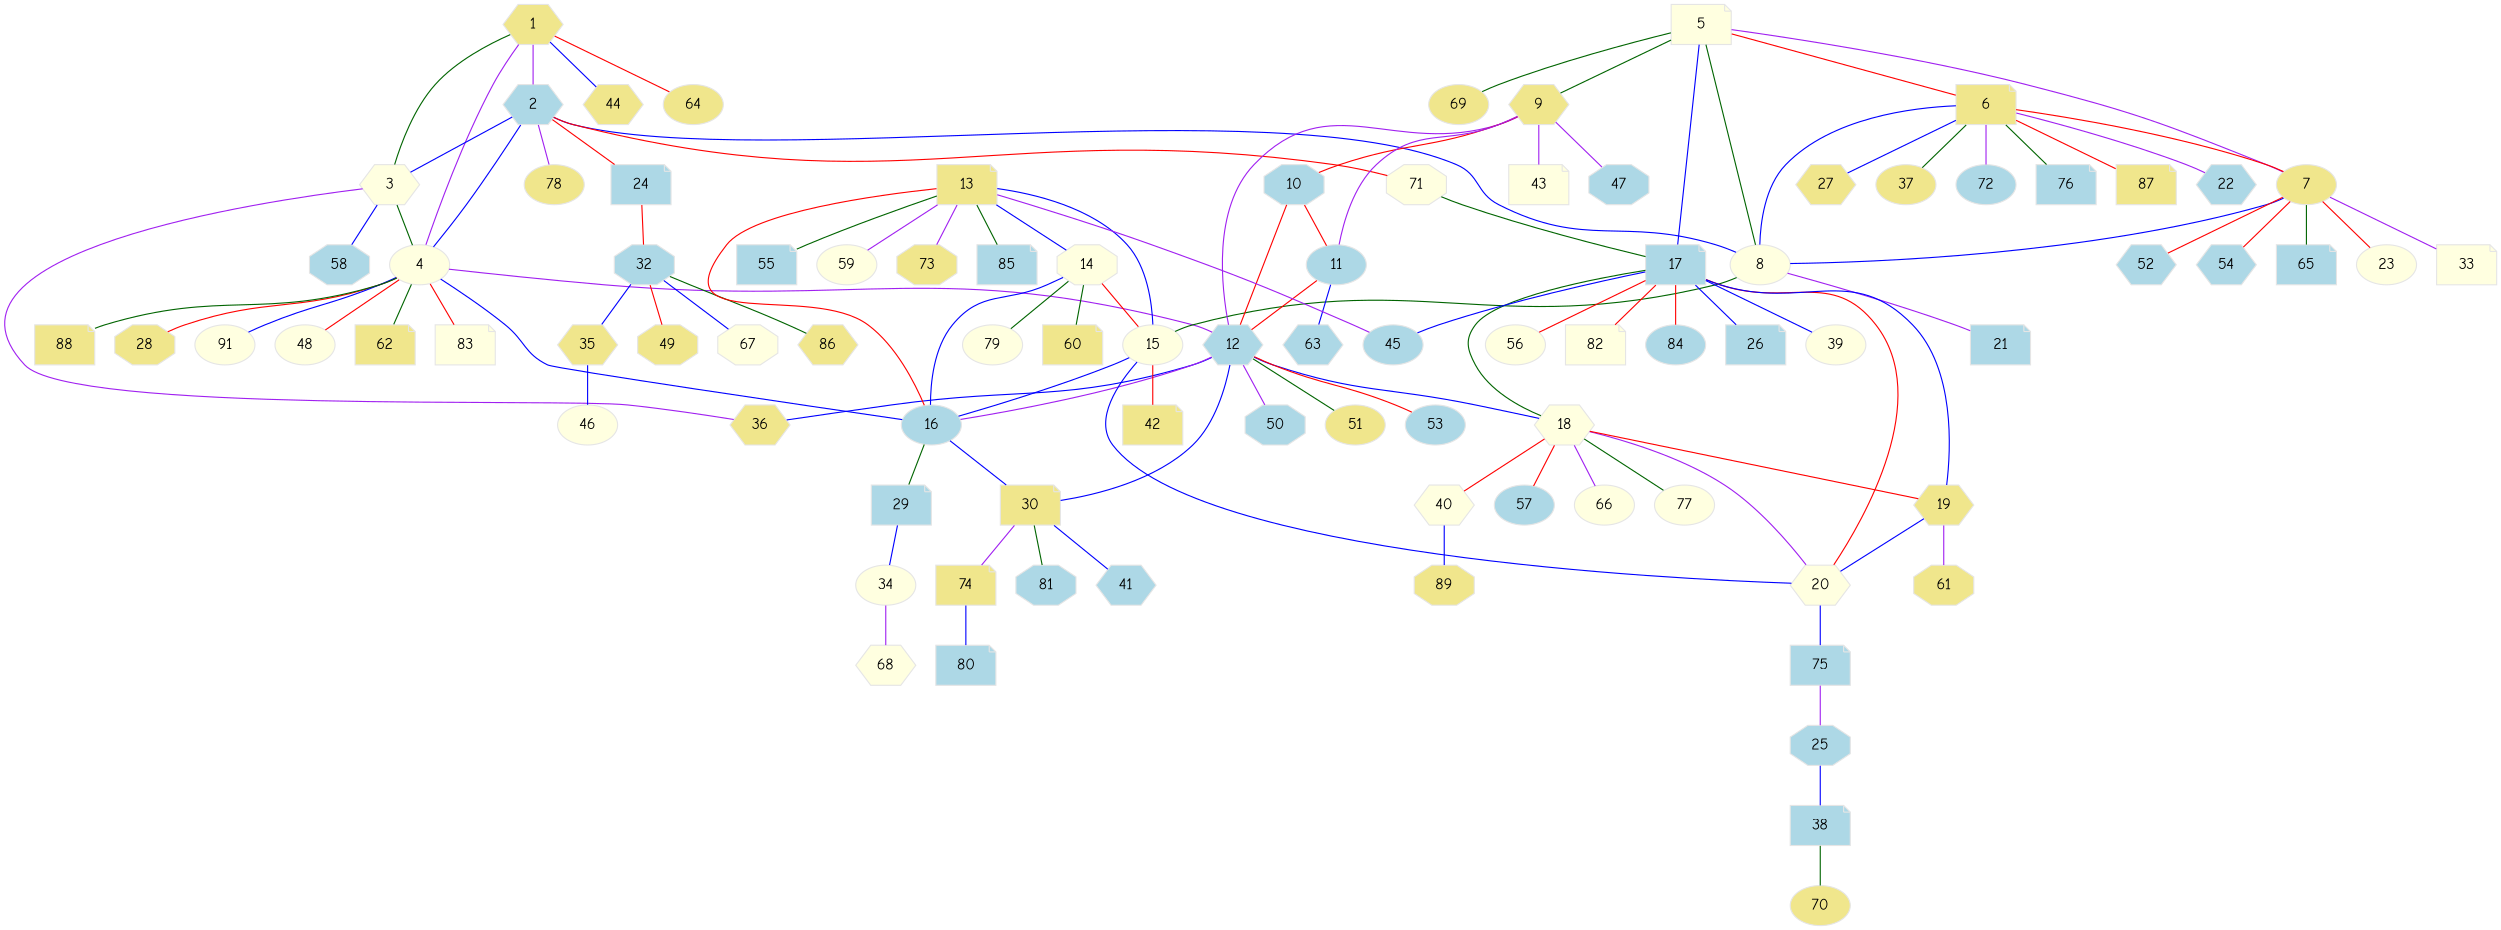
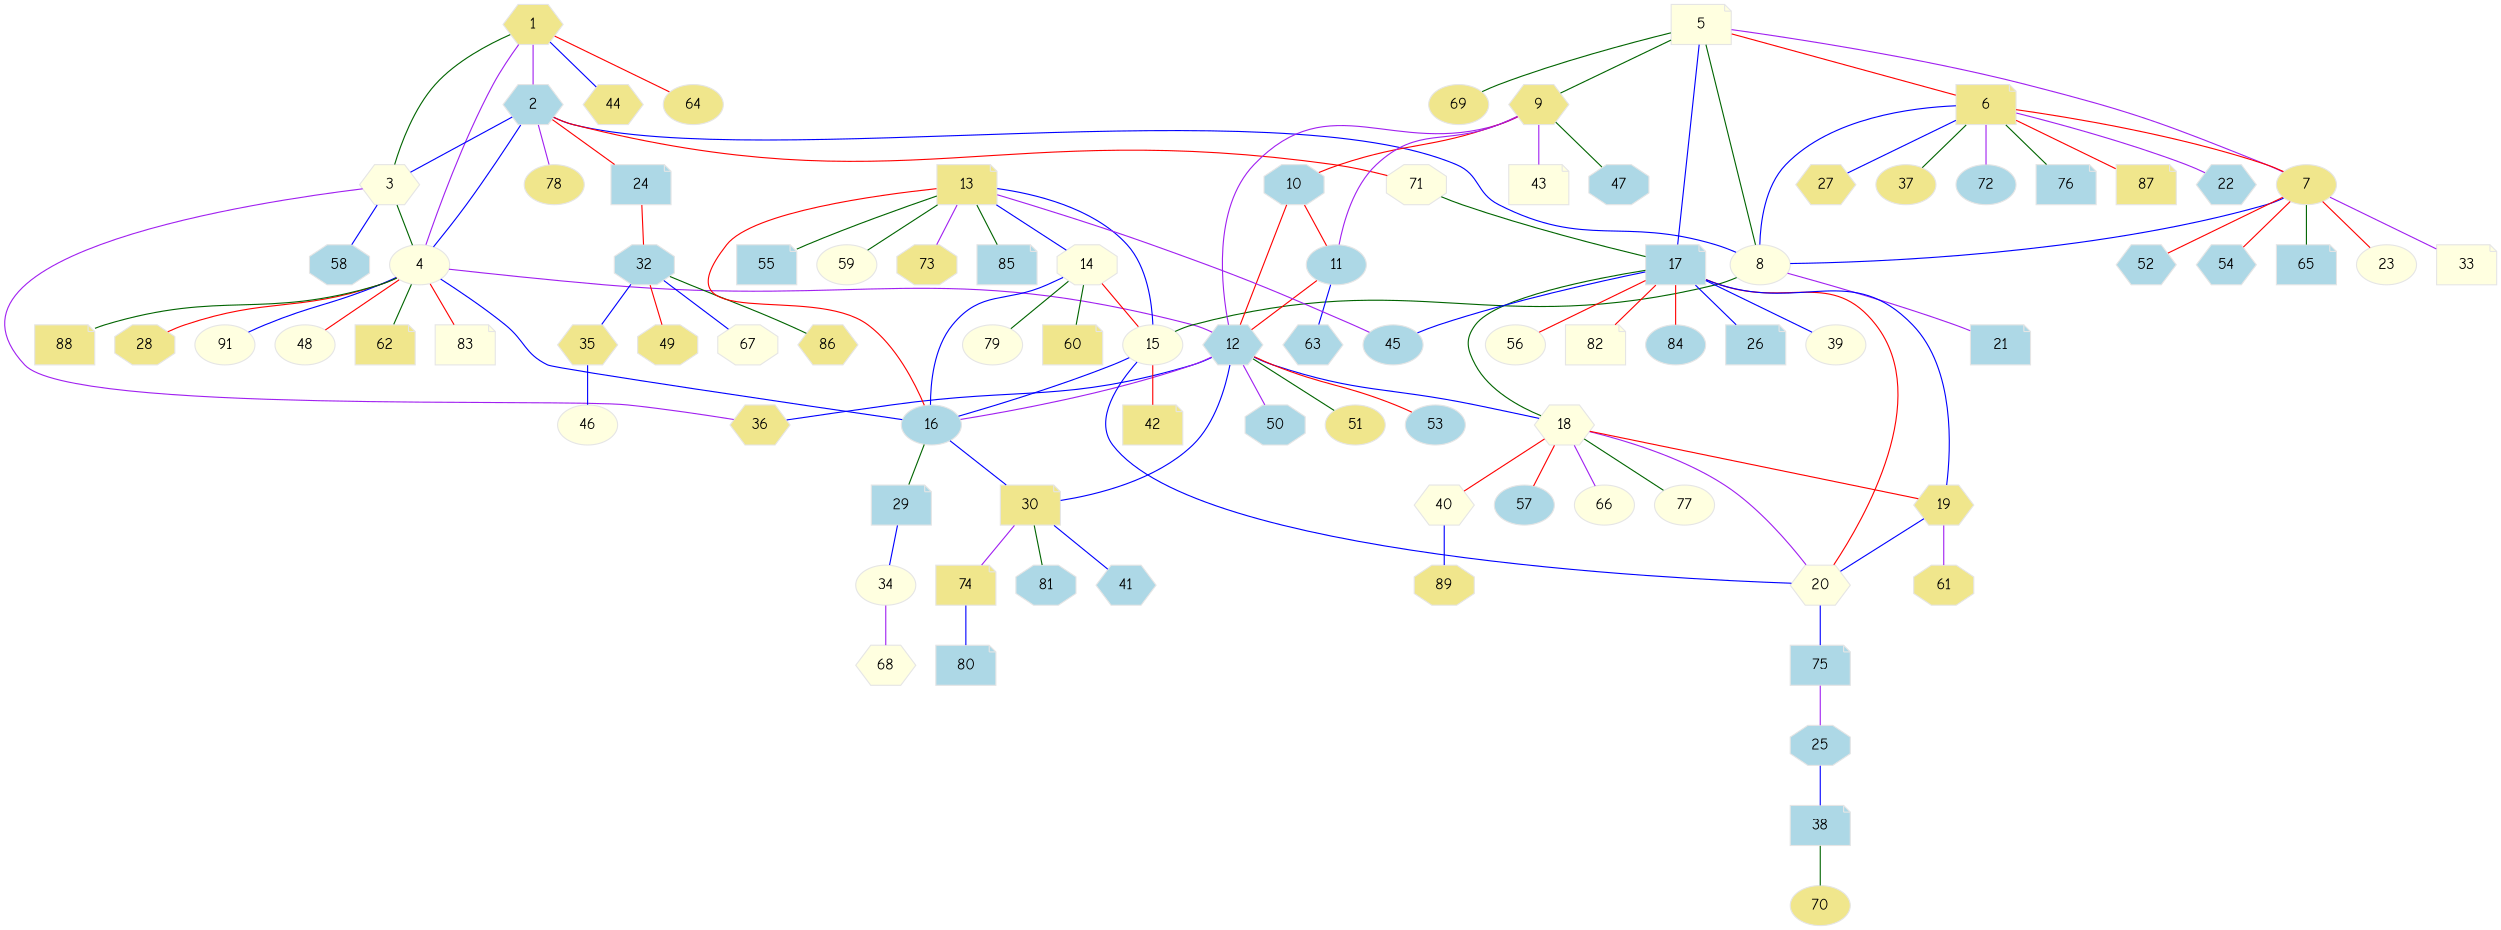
edge "9" -- "47": color purple -> darkgreen
edge "13" -- "59": color purple -> darkgreen
